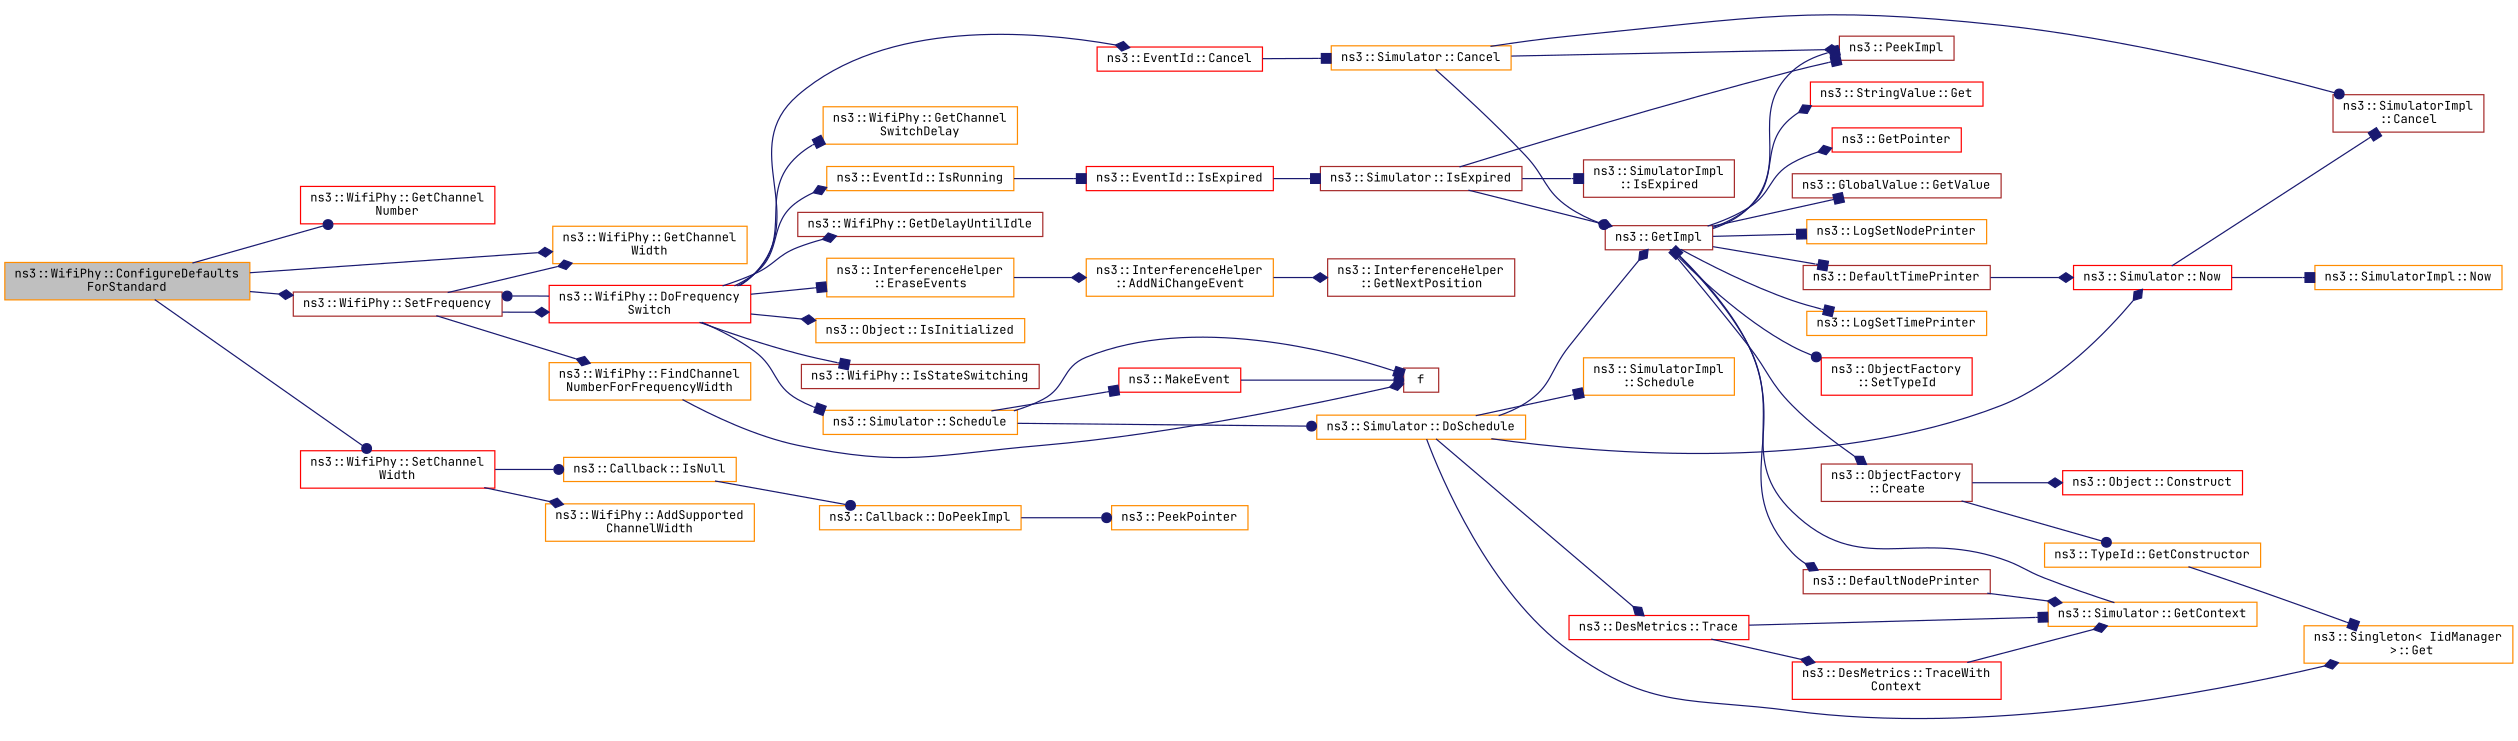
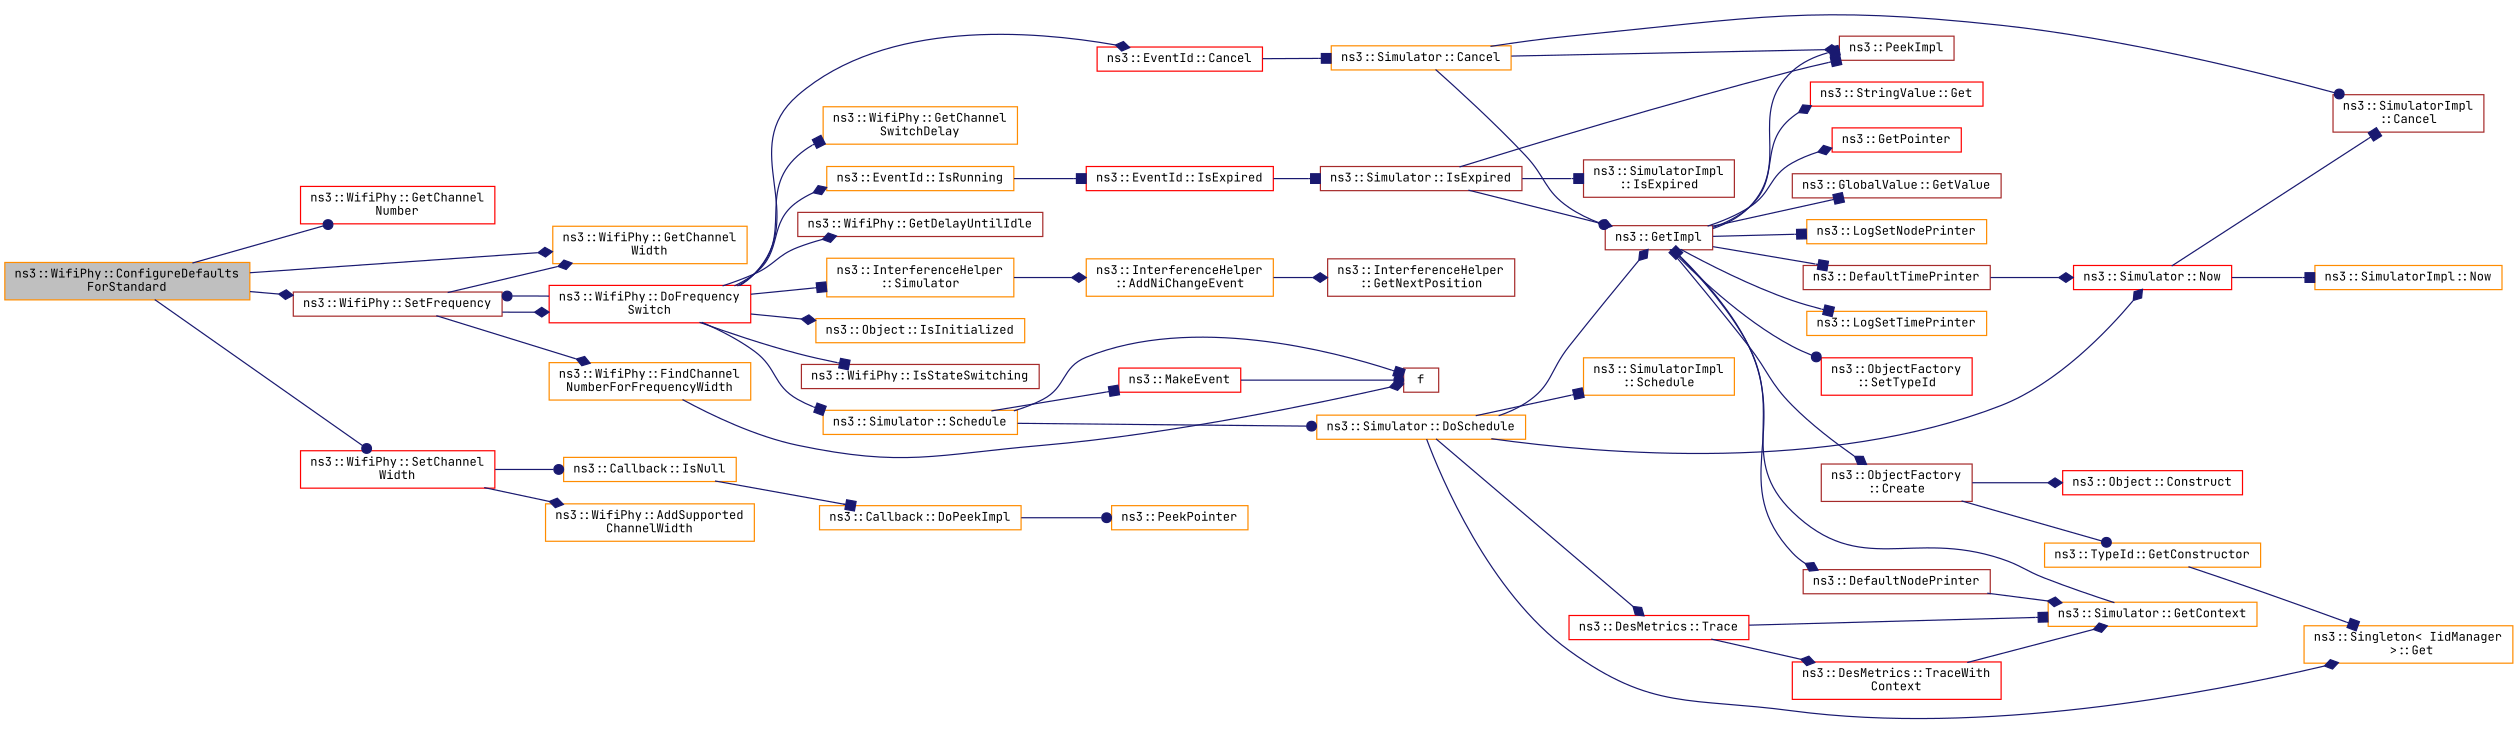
node "ns3::InterferenceHelper ::EraseEvents": label "ns3::InterferenceHelper ::EraseEvents" -> "ns3::InterferenceHelper ::Simulator"
edge "ns3::Callback::IsNull" -> "ns3::Callback::DoPeekImpl": arrowhead dot -> box
